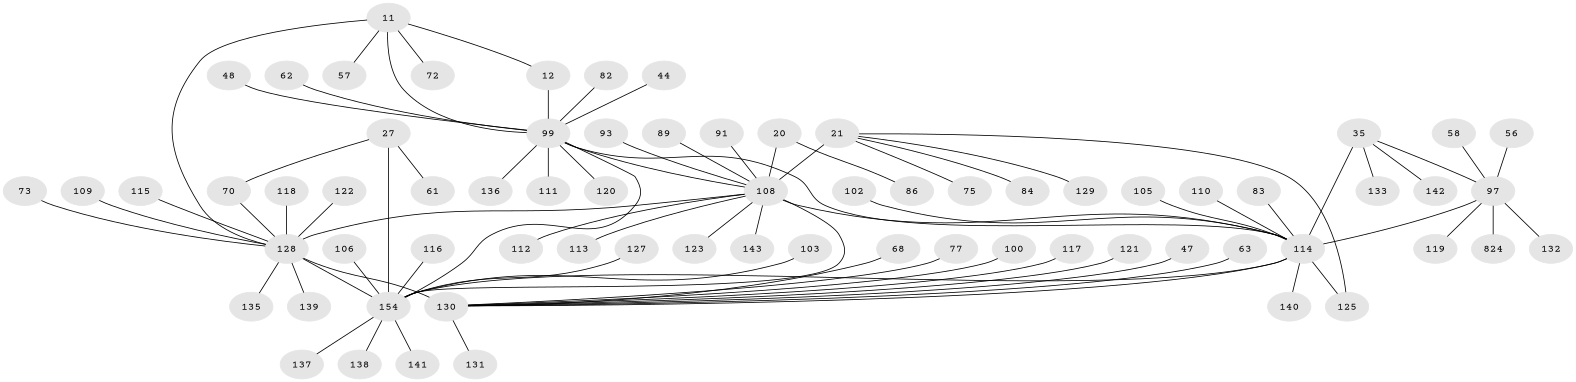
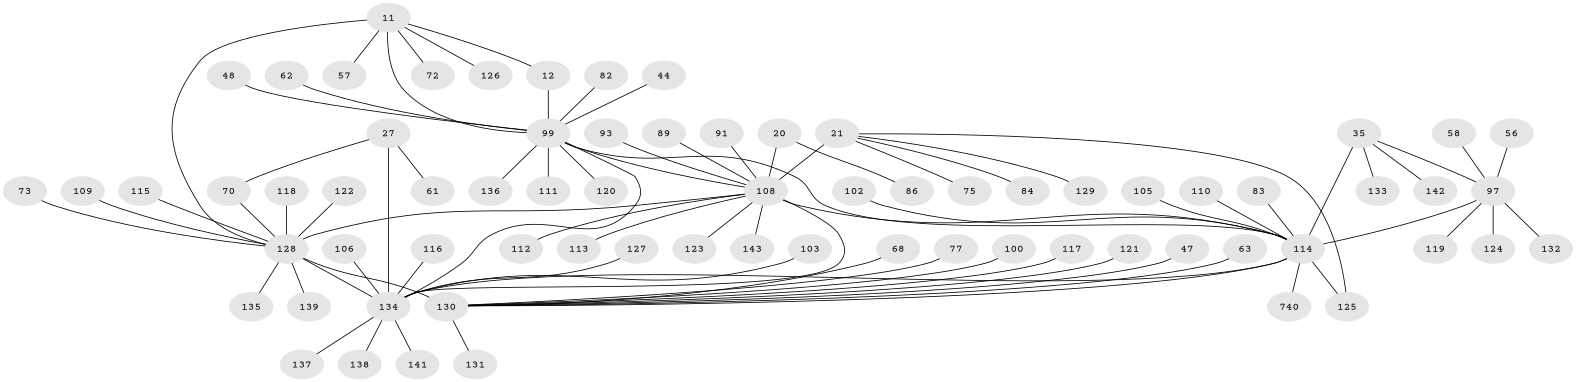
node "126": added
node "824": label "824" -> "124"
node "154": label "154" -> "134"
node "140": label "140" -> "740"
